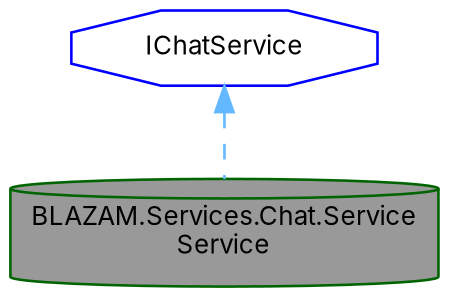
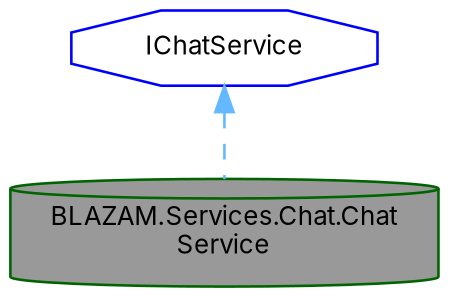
node "BLAZAM.Services.Chat.Service Service": label "BLAZAM.Services.Chat.Service Service" -> "BLAZAM.Services.Chat.Chat Service"
